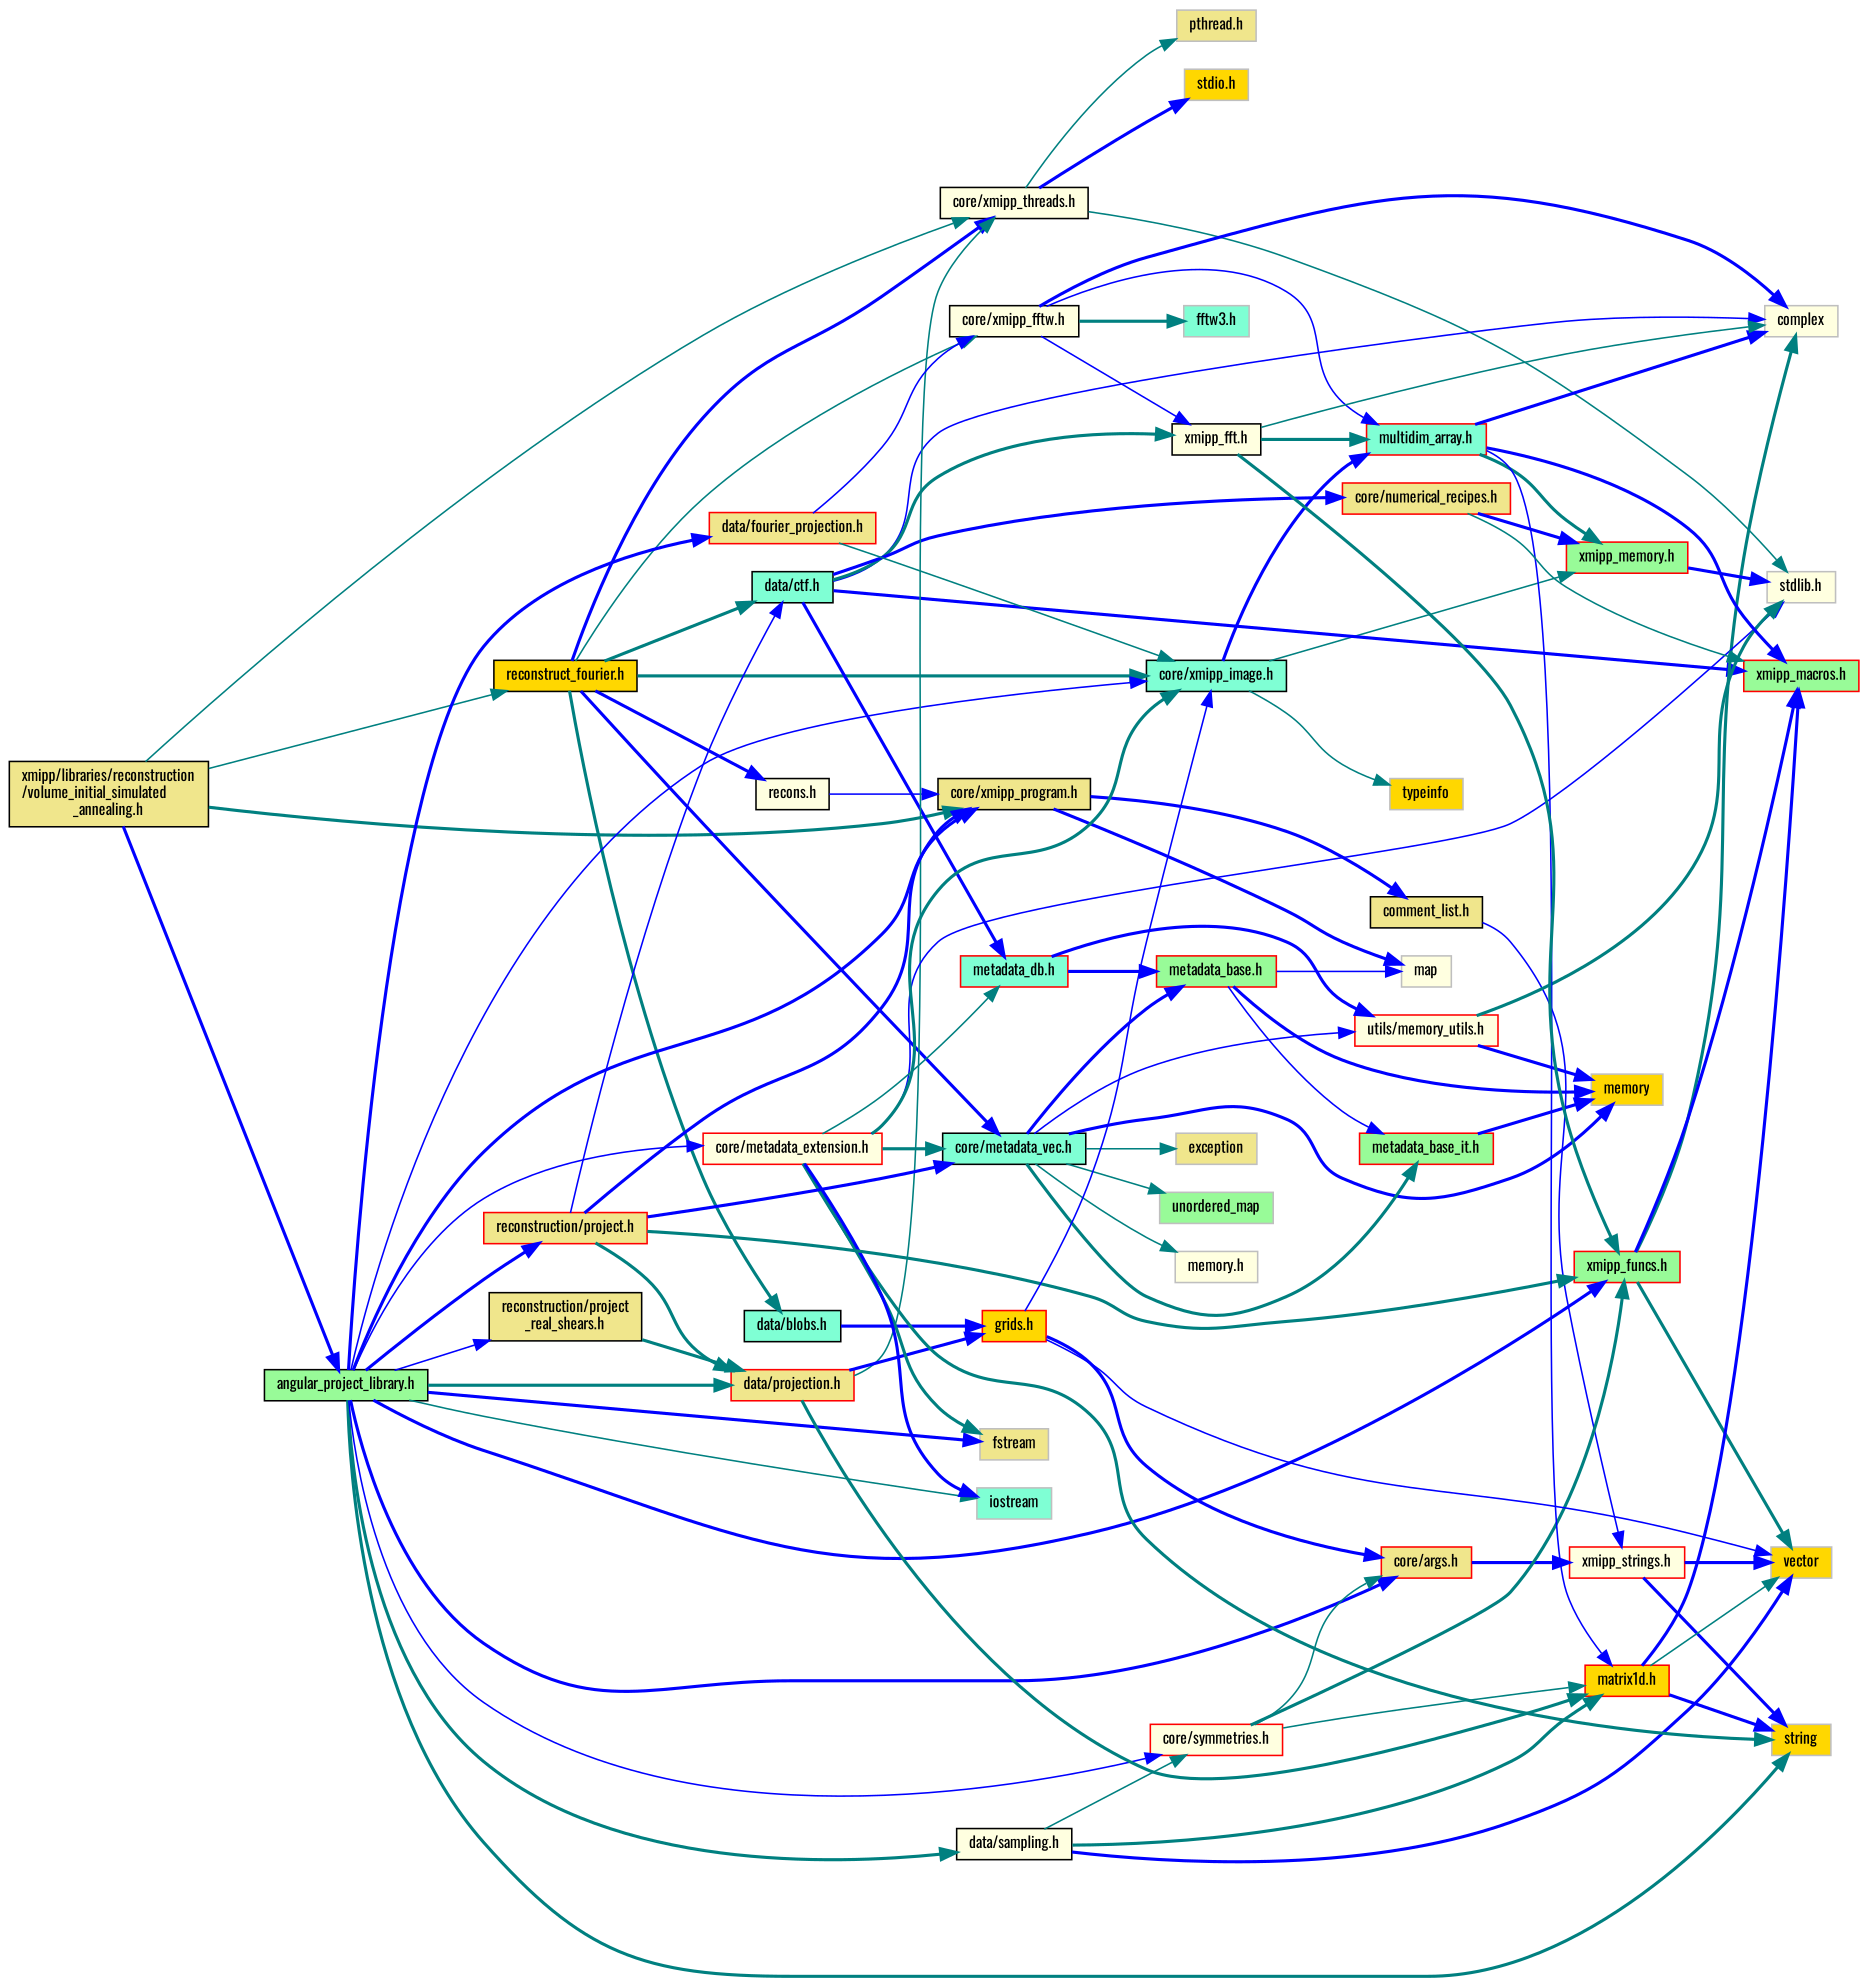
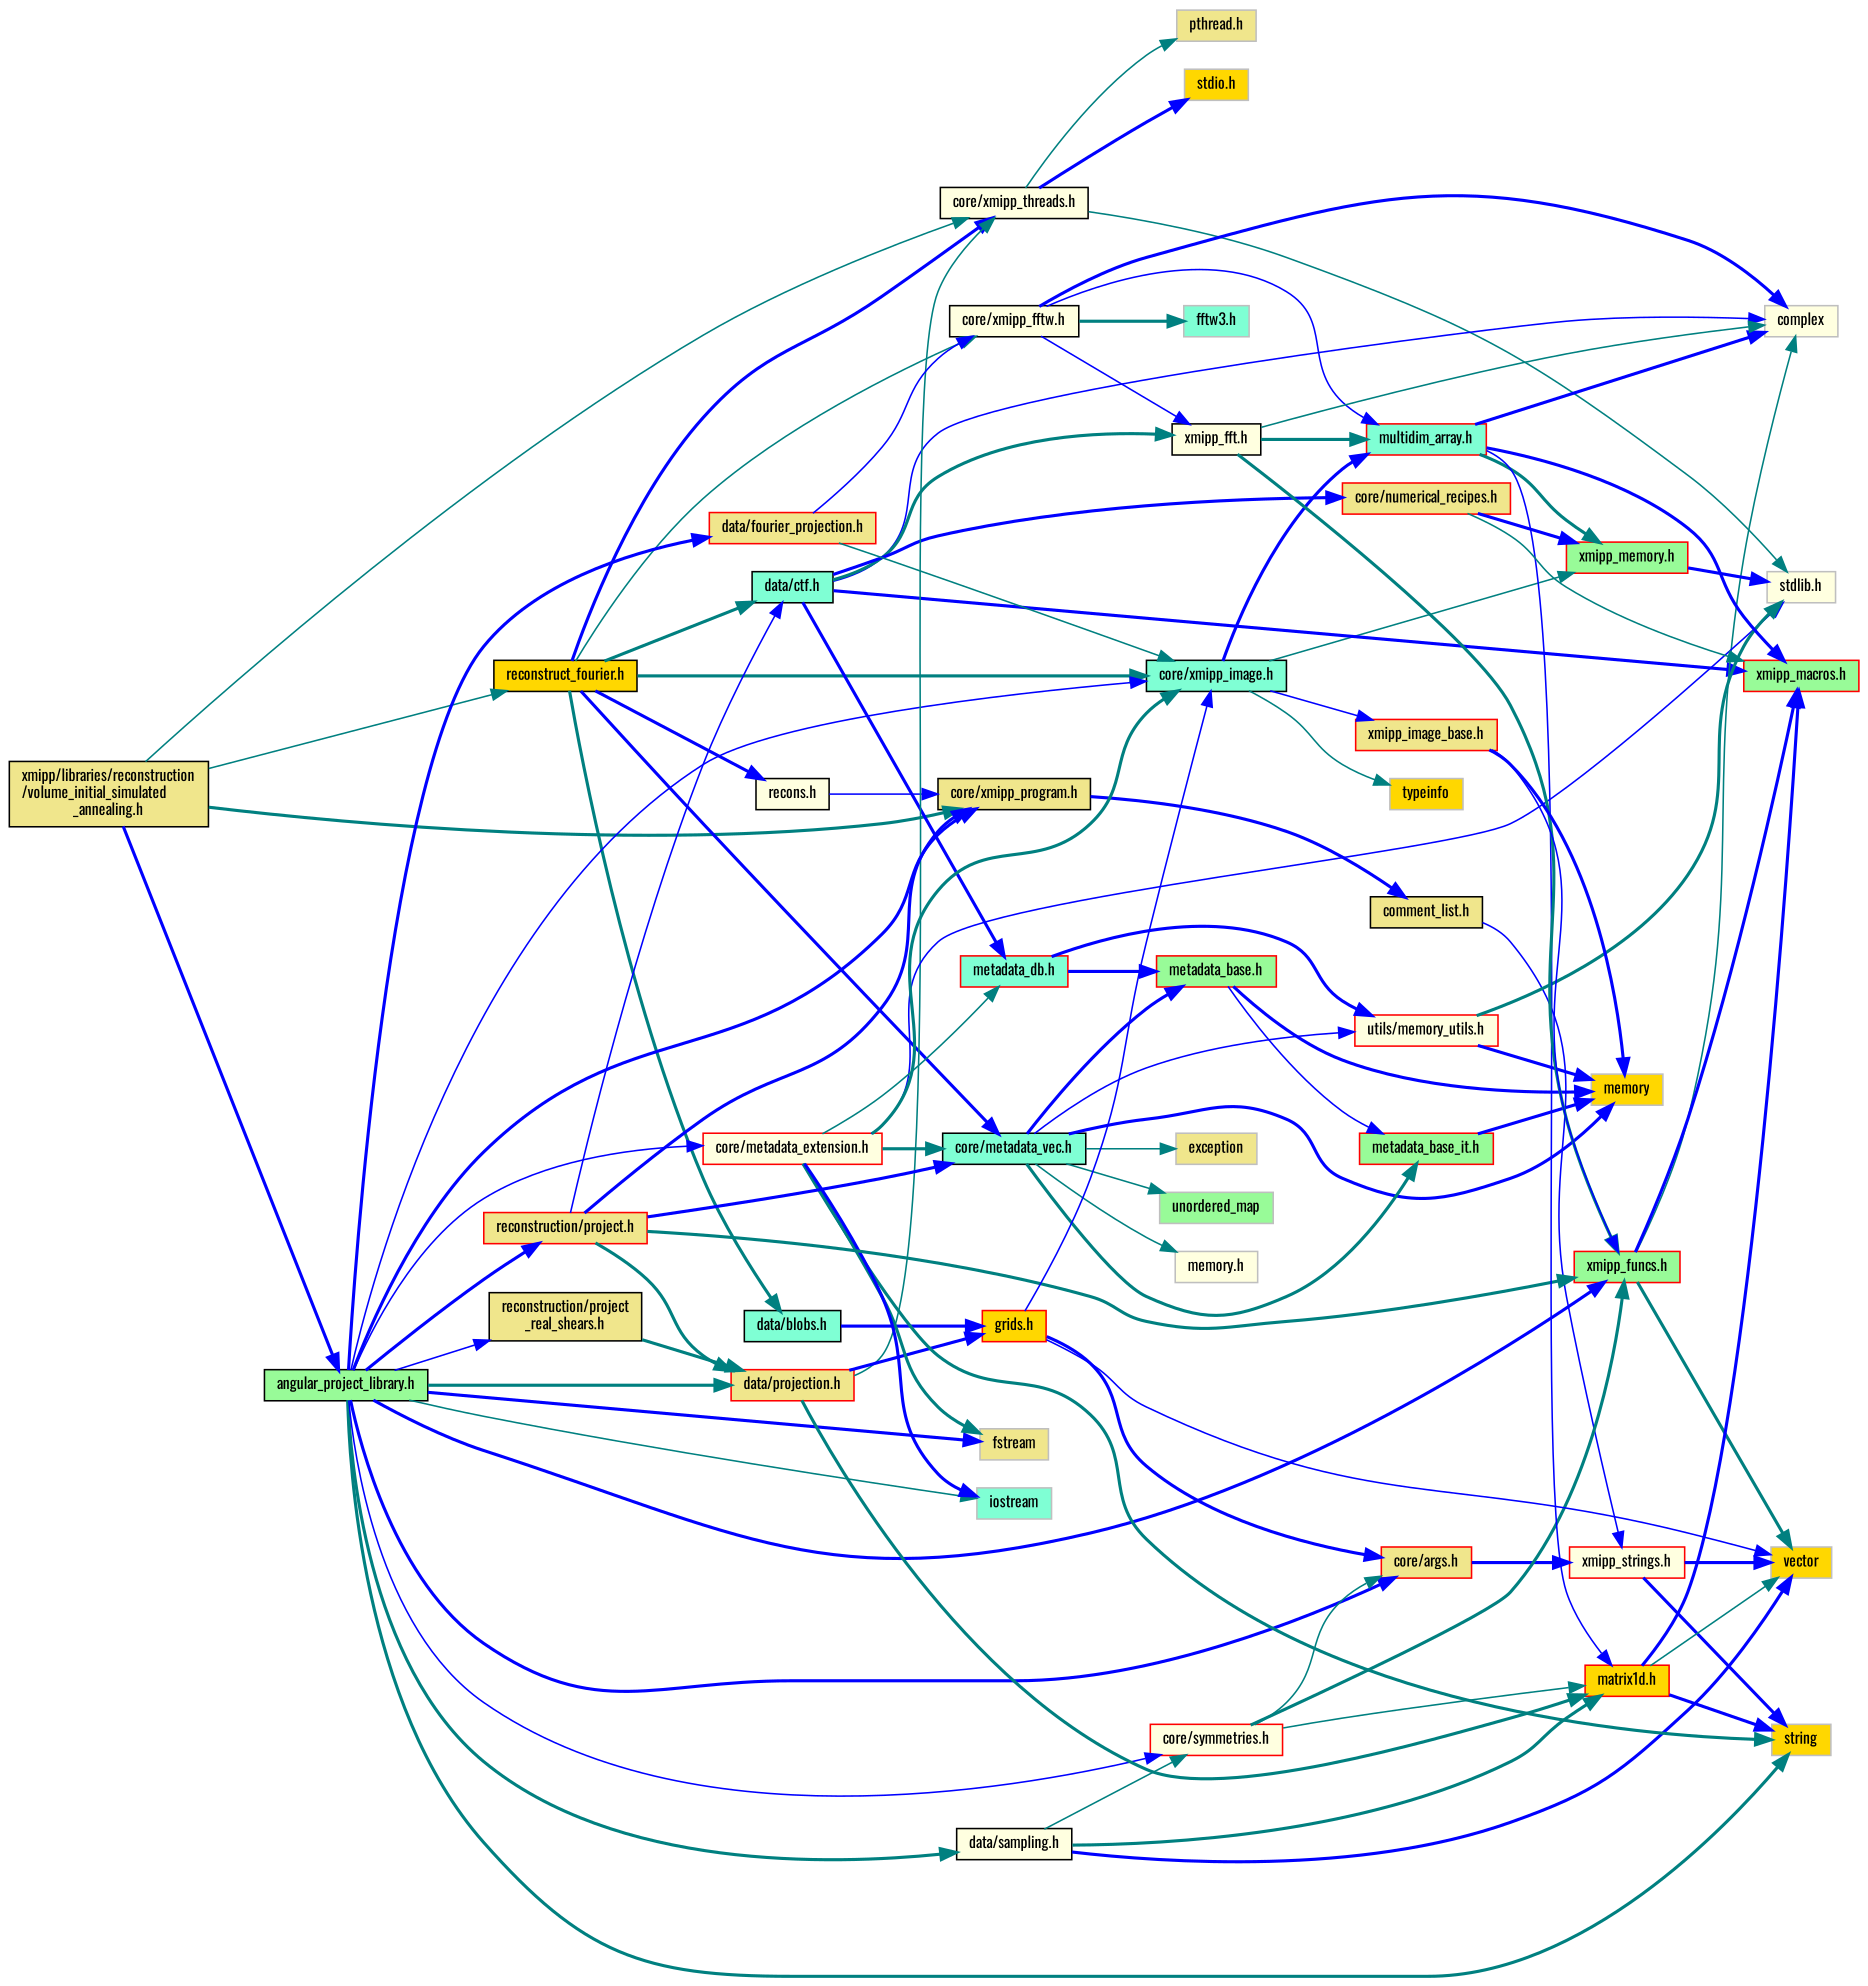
node "xmipp_image_base.h": added
edge "xmipp_funcs.h" -> "complex": style bold -> solid
node "map": removed
